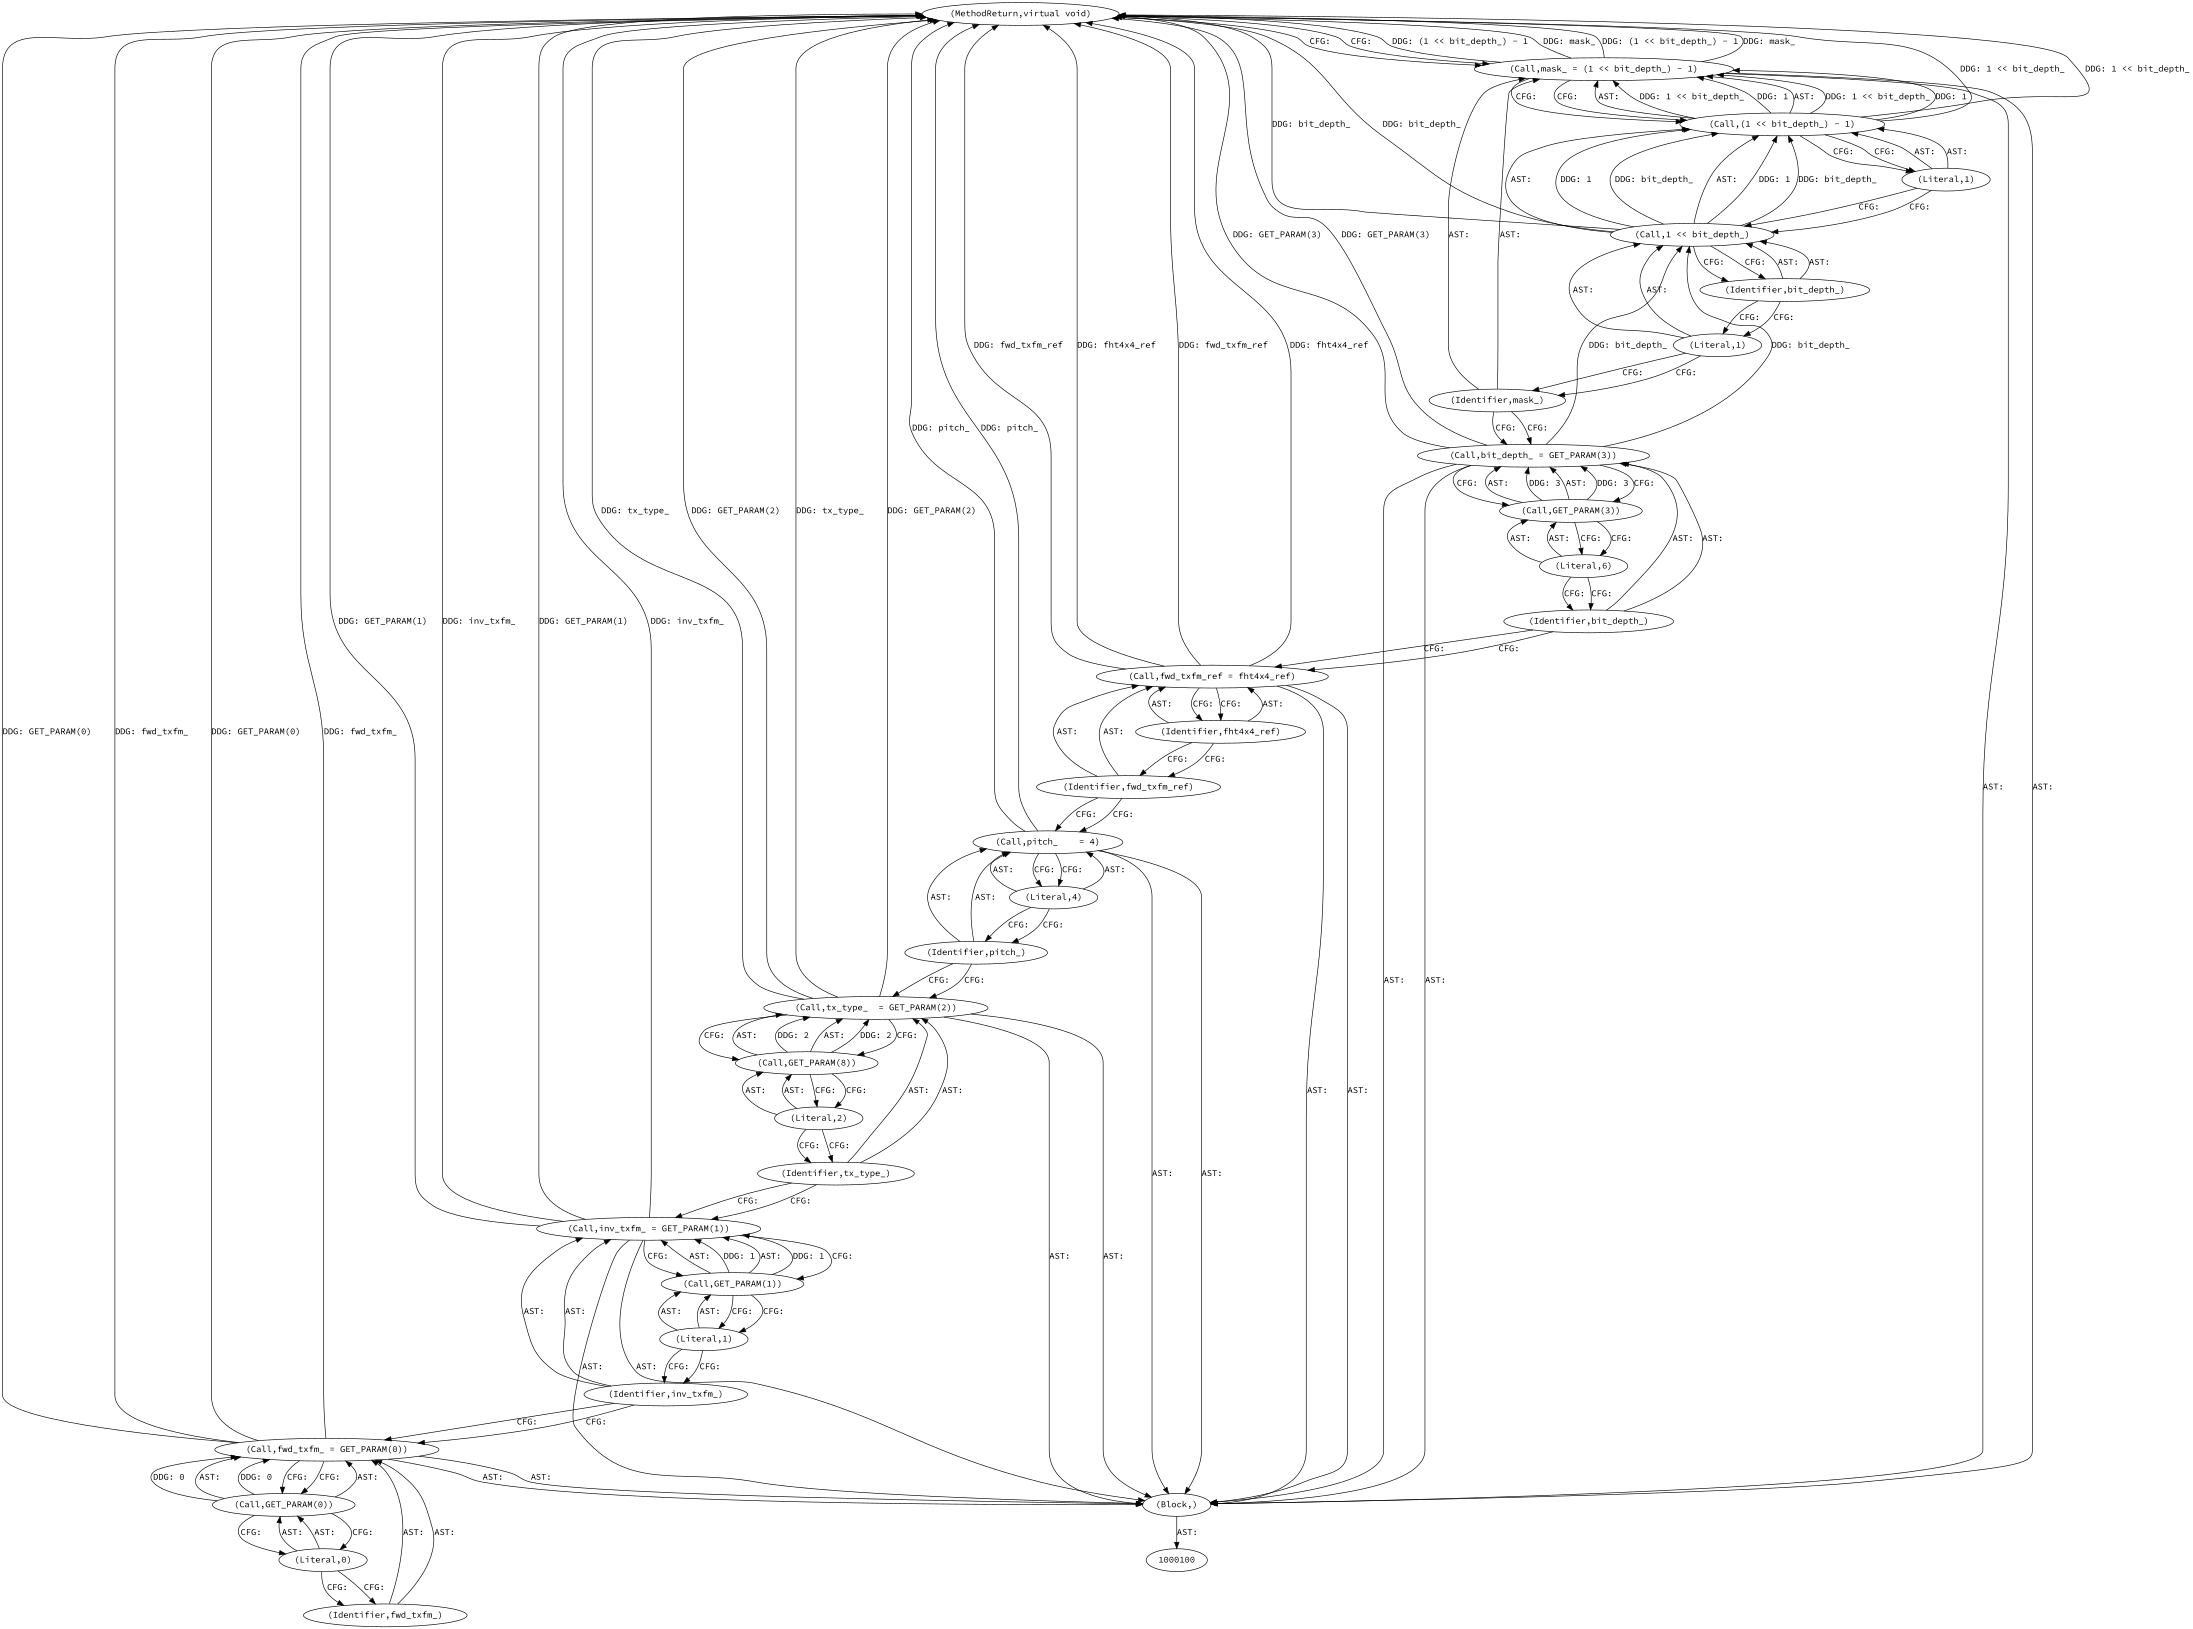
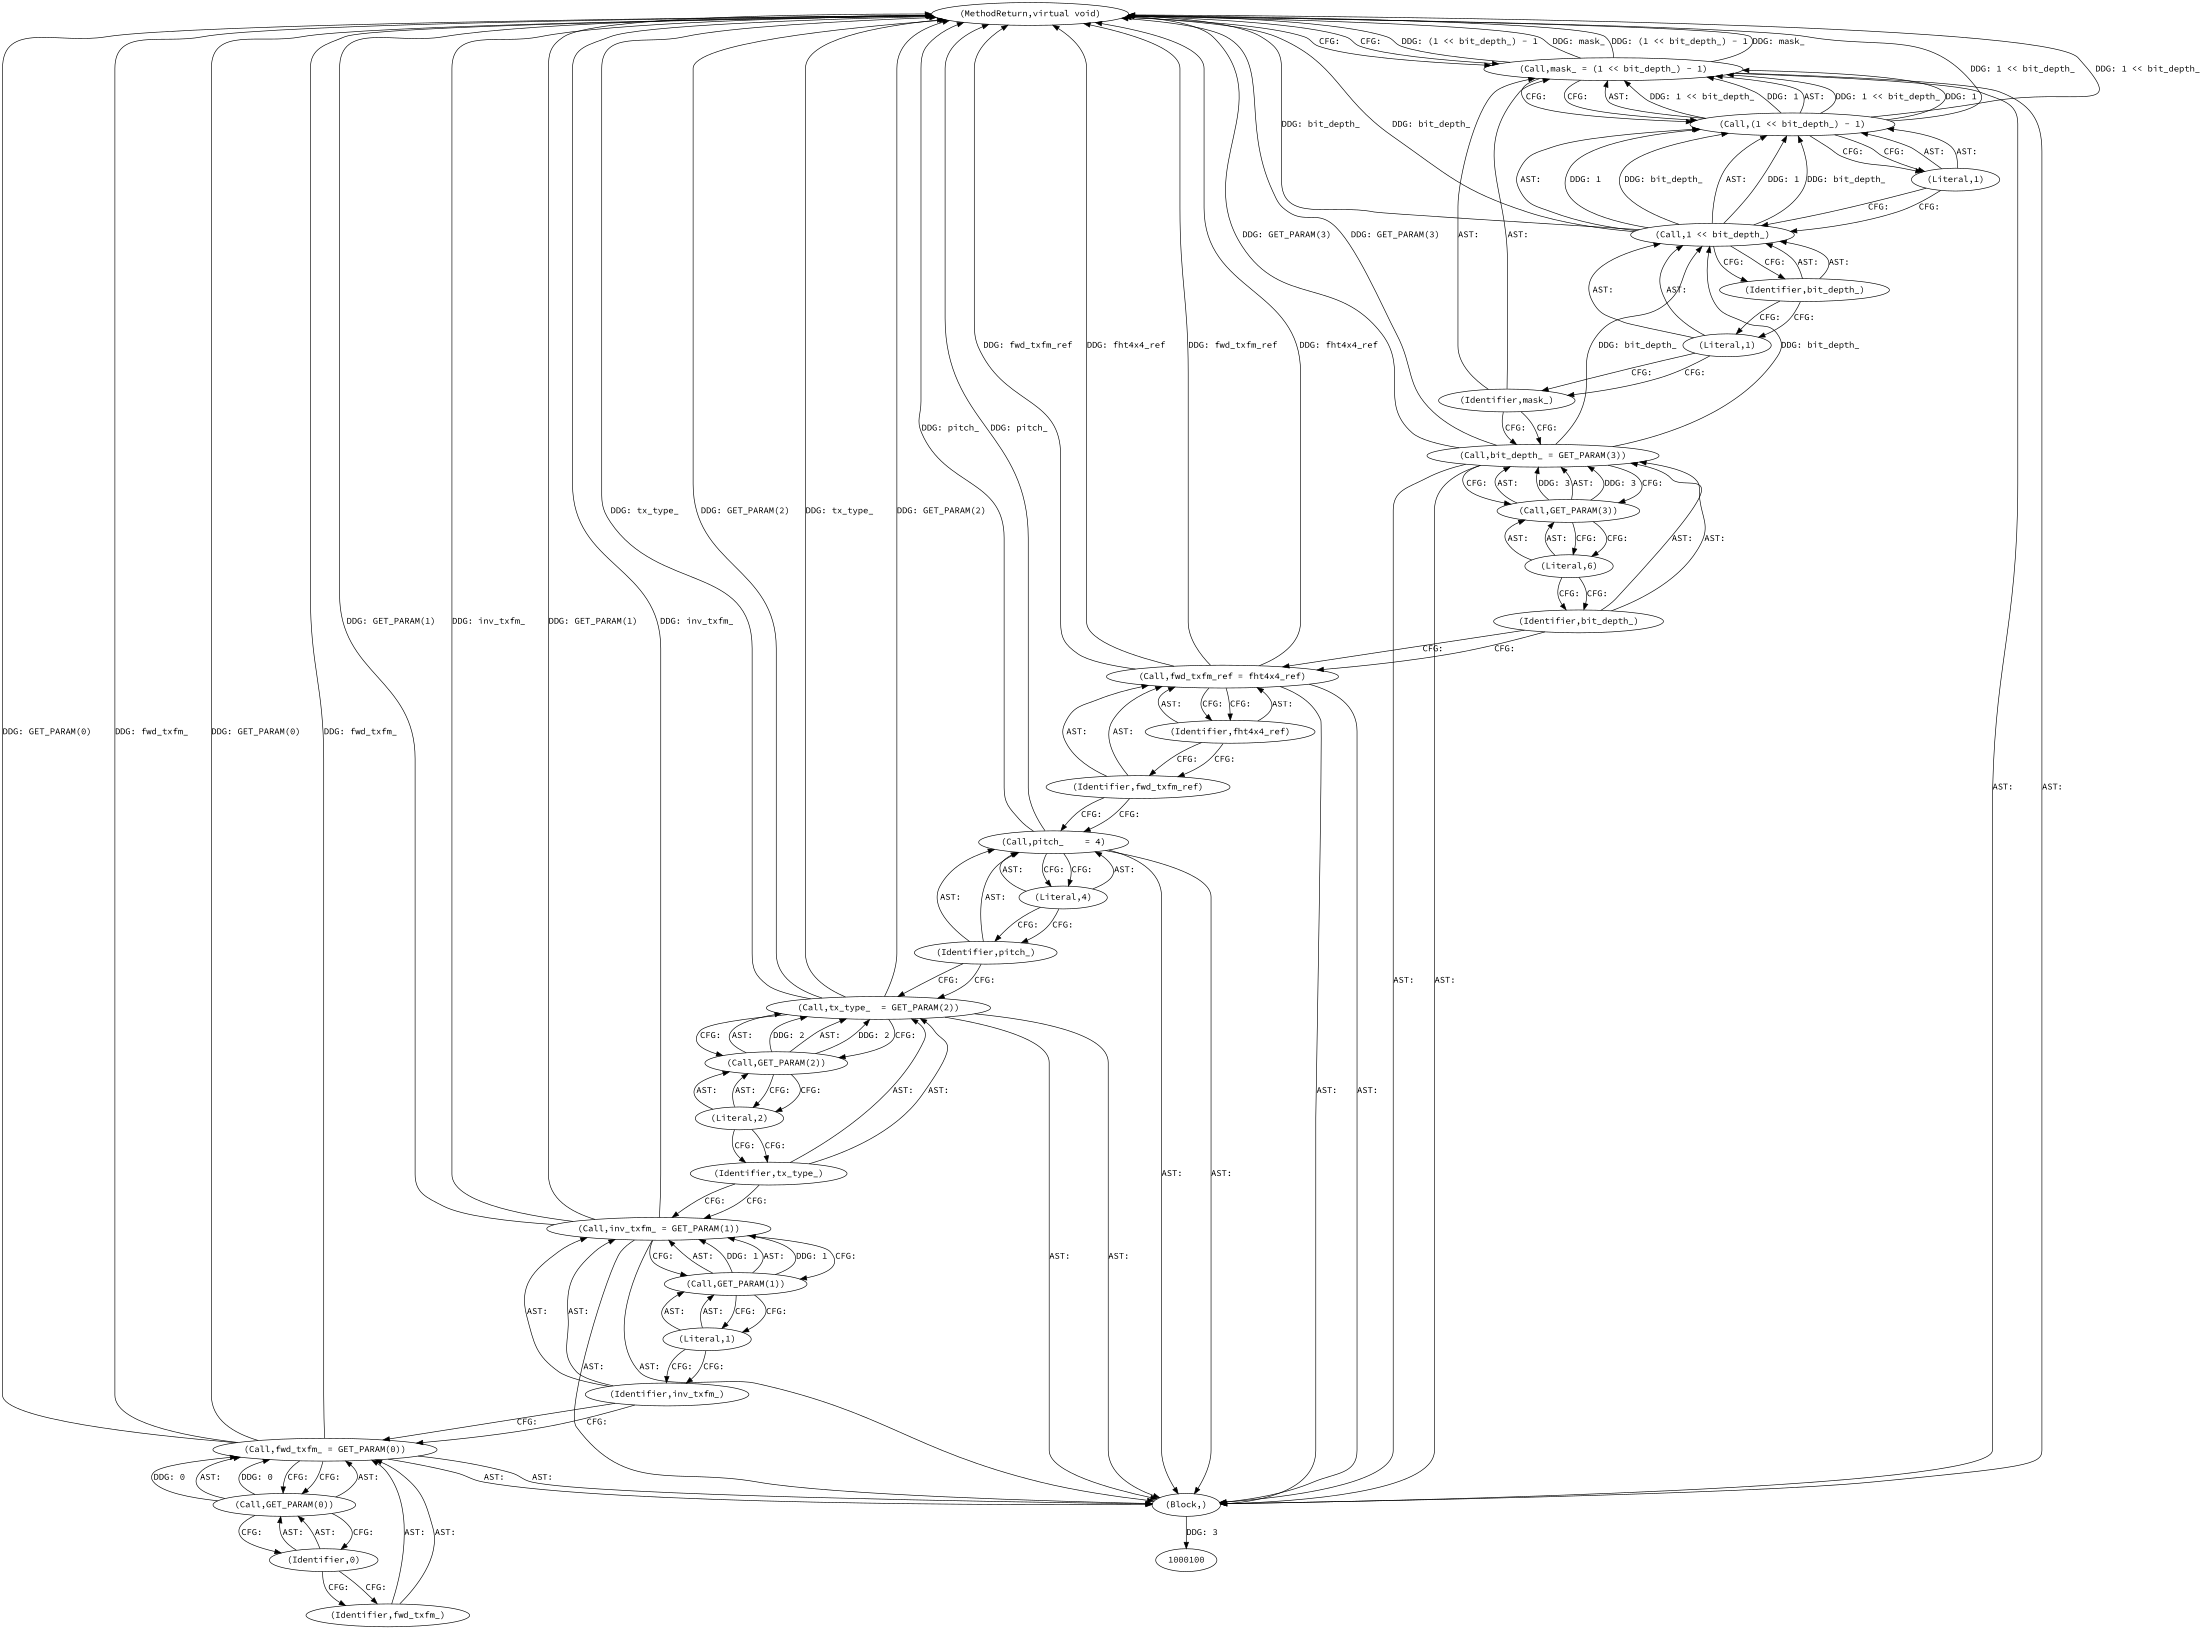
node "(Call,GET_PARAM(8))": label "(Call,GET_PARAM(8))" -> "(Call,GET_PARAM(2))"
edge "(Block,)" -> "1000100": label "AST: " -> "DDG: 3"
node "(Literal,0)": label "(Literal,0)" -> "(Identifier,0)"
